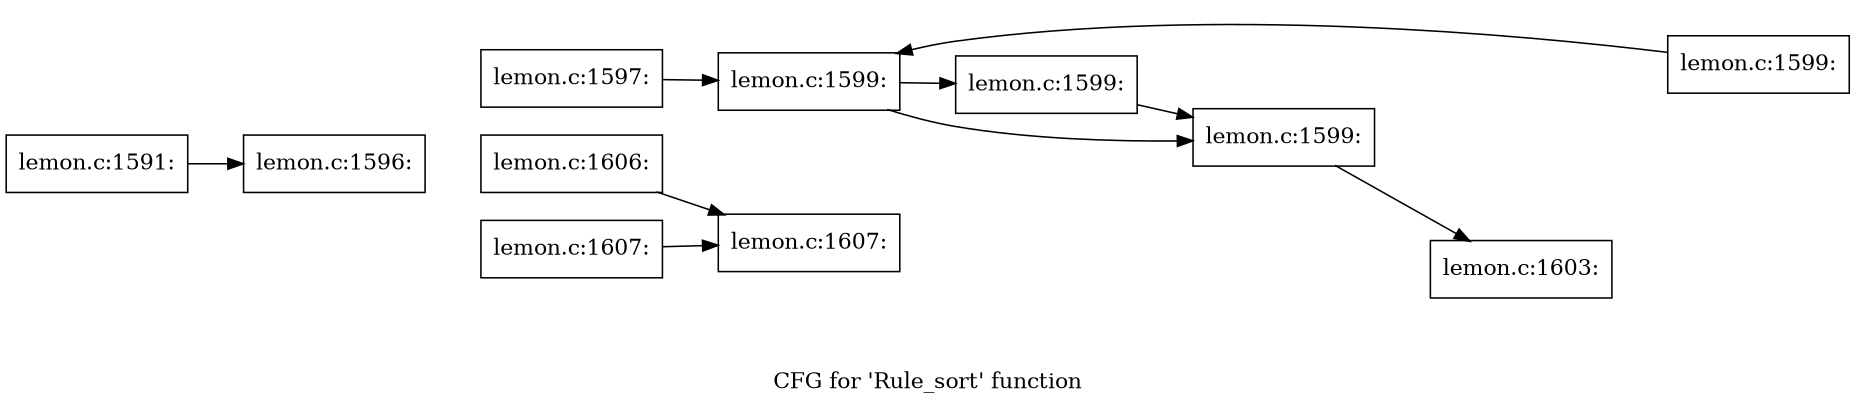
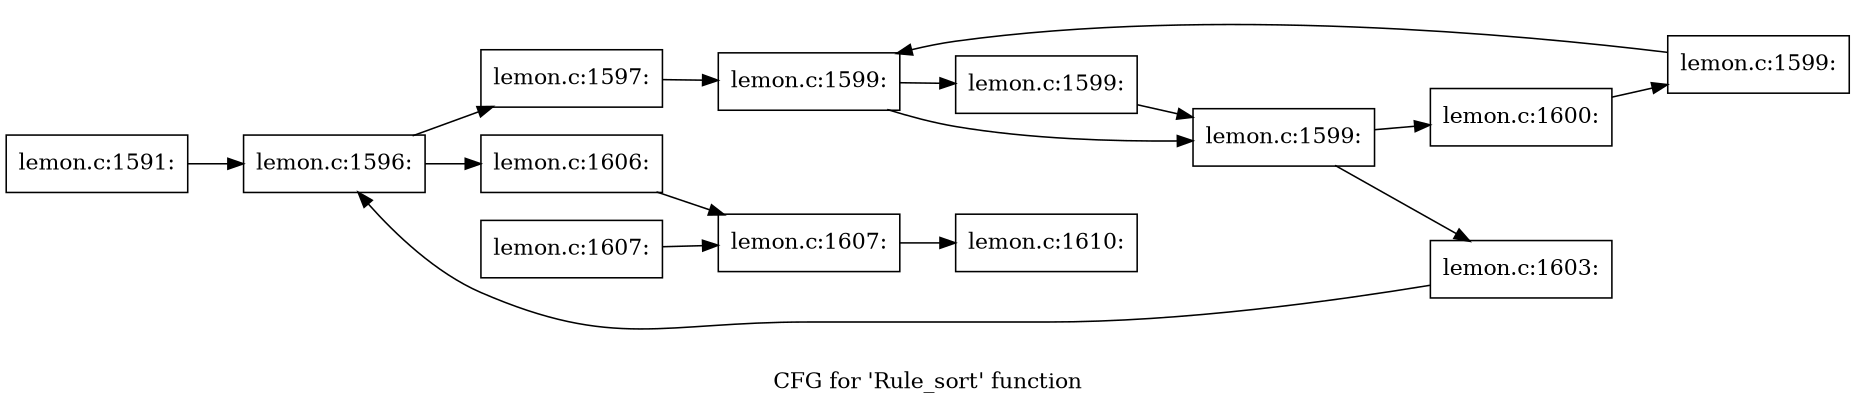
node "lemon.c:1600:": added
edge "lemon.c:1596:" -> "lemon.c:1597:": added
edge "lemon.c:1596:" -> "lemon.c:1606:": added
node "lemon.c:1610:": added
edge "lemon.c:1603:" -> "lemon.c:1596:": added
